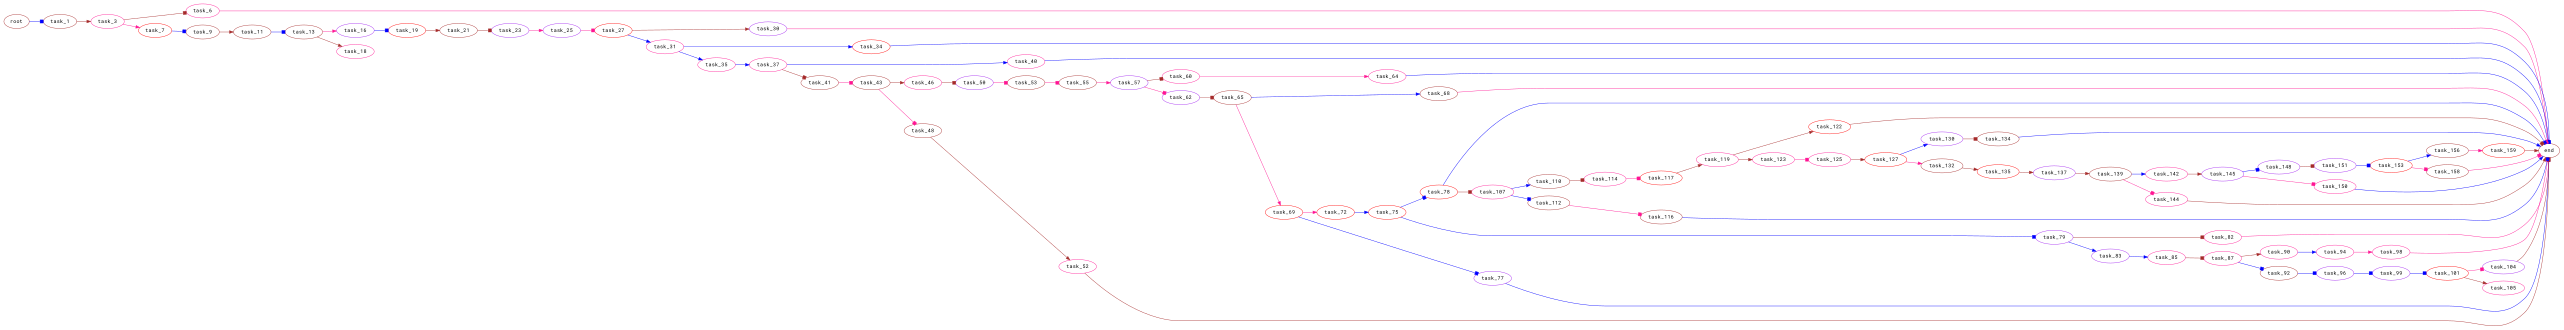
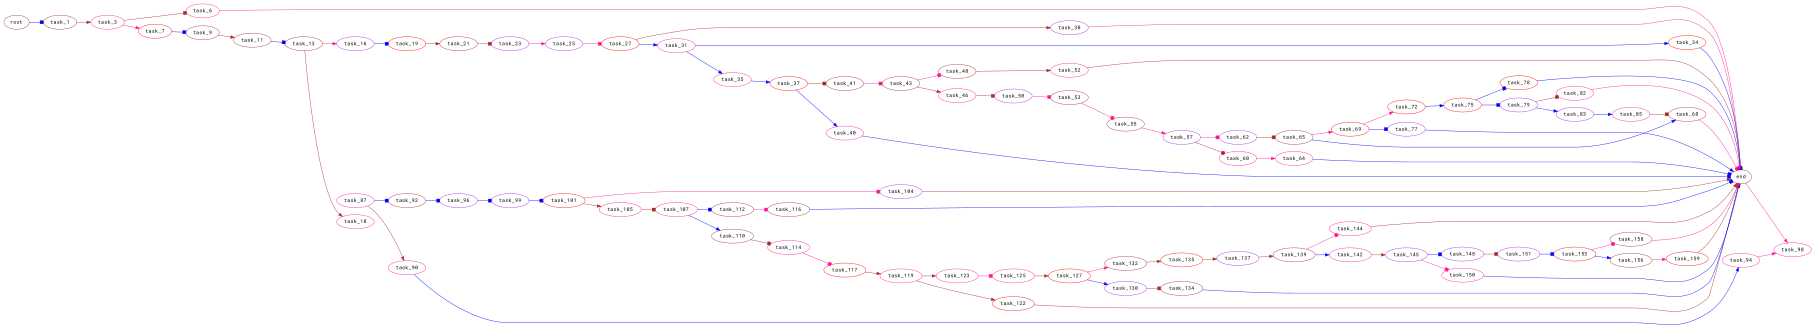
node "task_37": color deeppink -> red
edge "task_78" -> "task_107": now "task_105" -> "task_107"
edge "task_98" -> "end": reversed
edge "task_85" -> "task_87": now "task_85" -> "task_68"
